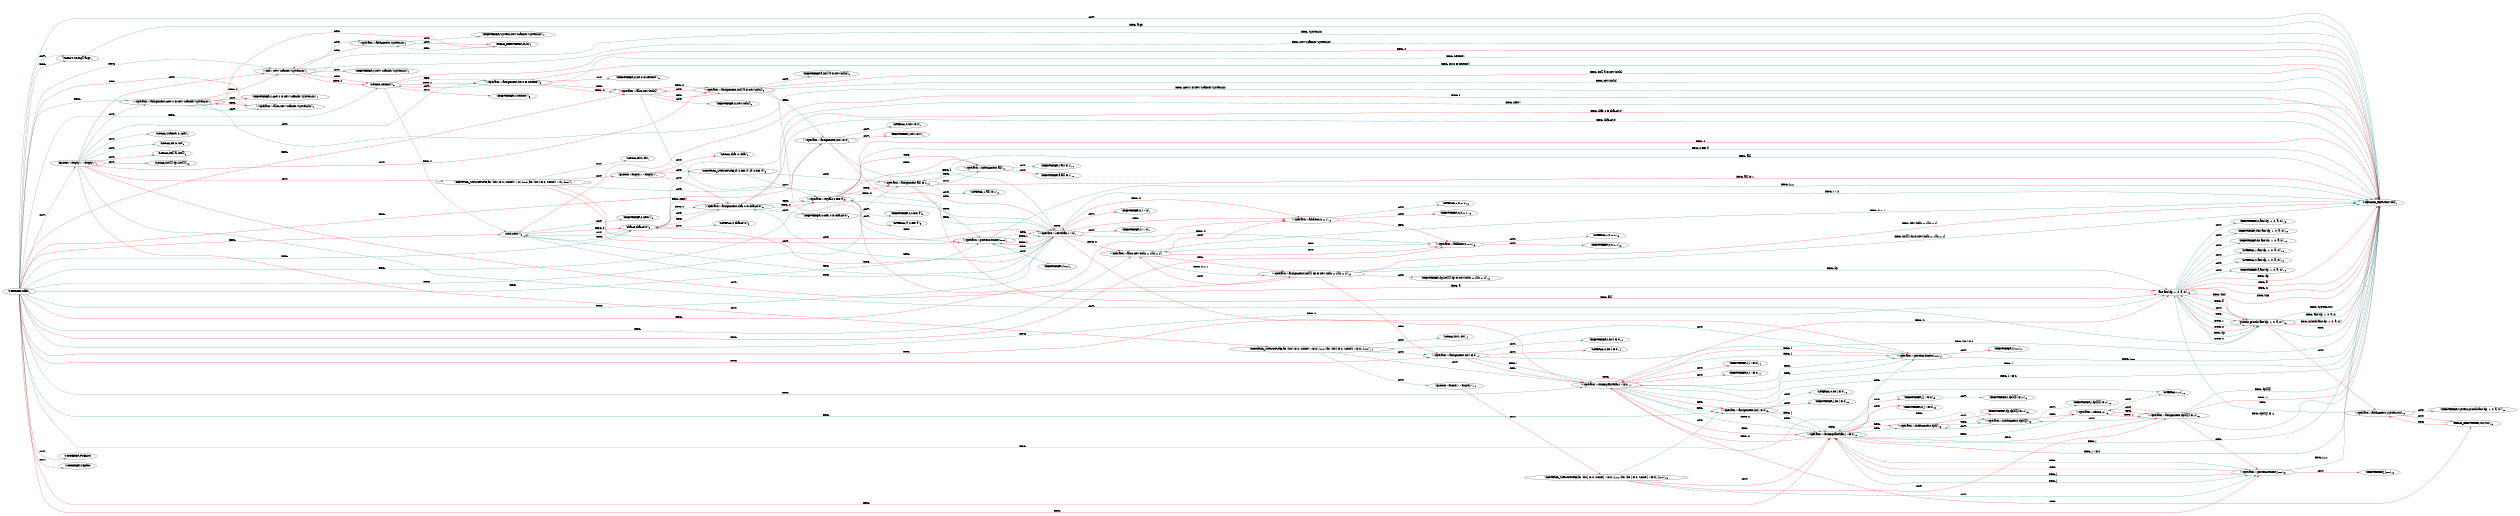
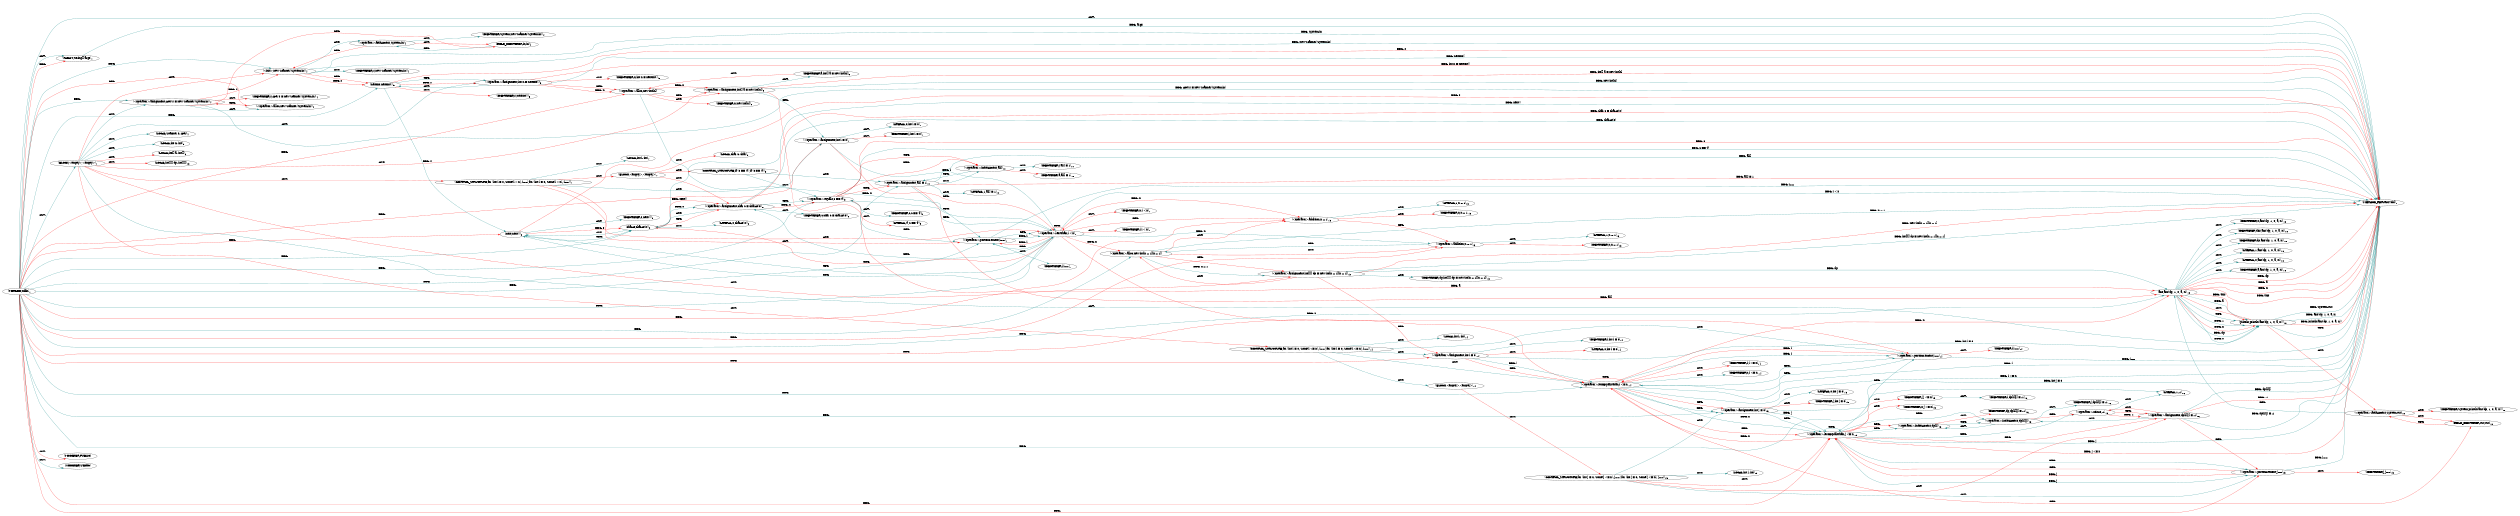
edge "(<operator>.assignment,int[] a = new int[n])" -> "(<operator>.alloc,new int[n])": now "(IDENTIFIER,a,int[] a = new int[n])" -> "(<operator>.alloc,new int[n])"
edge "(<operator>.lessEqualsThan,i <= n)" -> "(IDENTIFIER,n,i <= n)": color red -> teal
edge "(<operator>.assignment,int j = 0)" -> "(METHOD_RETURN,void)": added, label "DDG: int j = 0"
node "(LOCAL,int j: int)": added
